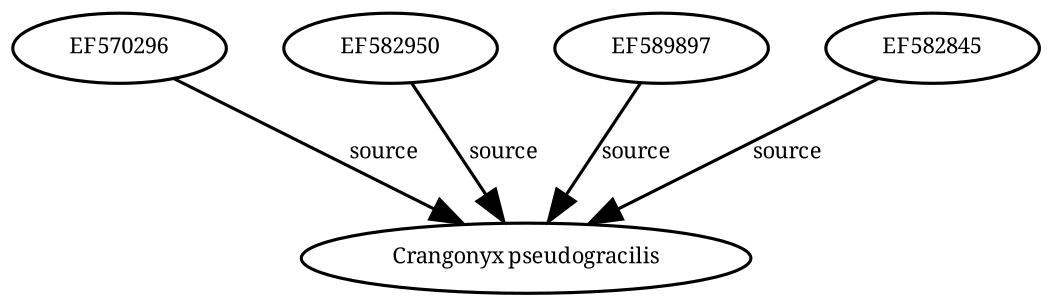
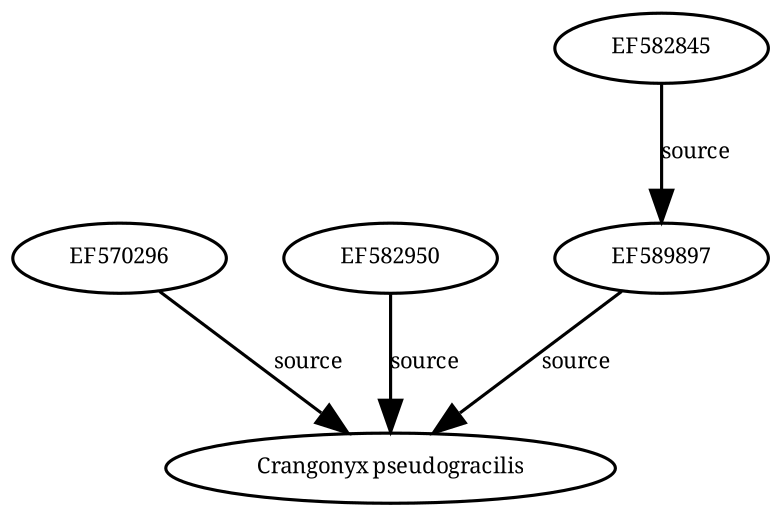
edge "EF582845" -> "Crangonyx pseudogracilis": now "EF582845" -> "EF589897"
